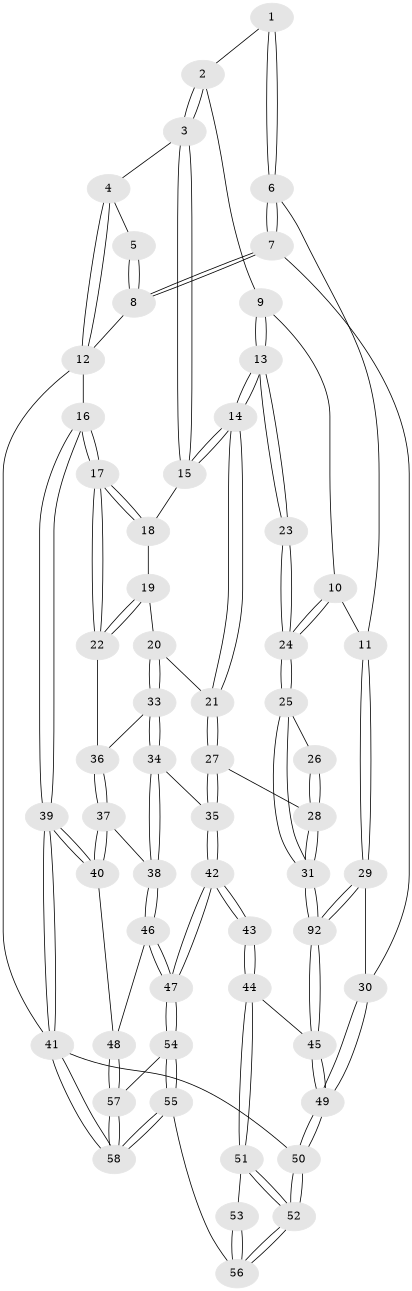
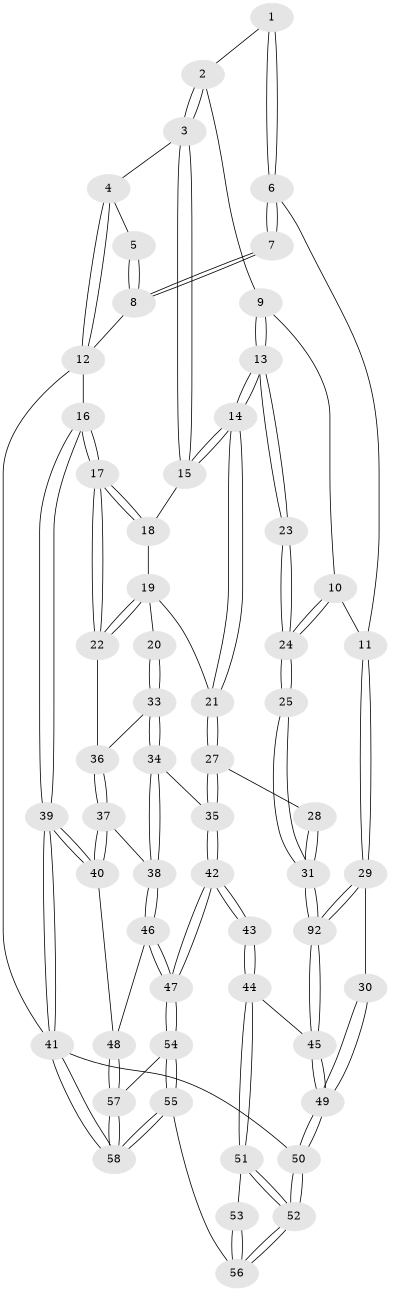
edge "7" -- "30": removed
edge "20" -- "21": now "19" -- "21"
node "26": removed
